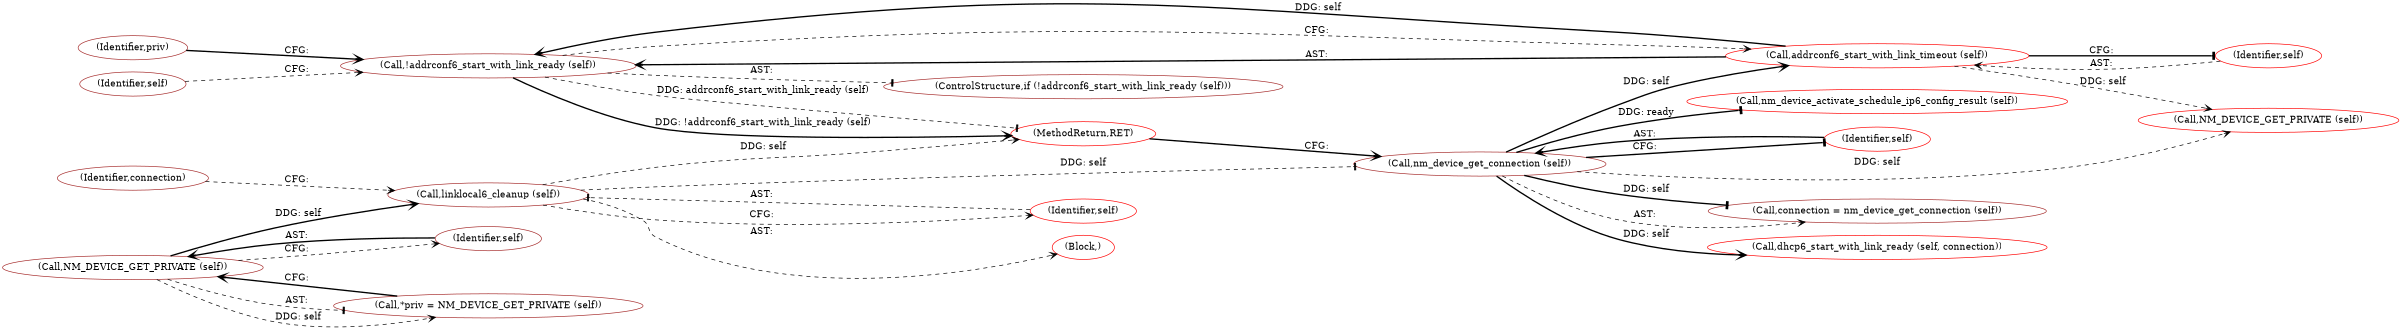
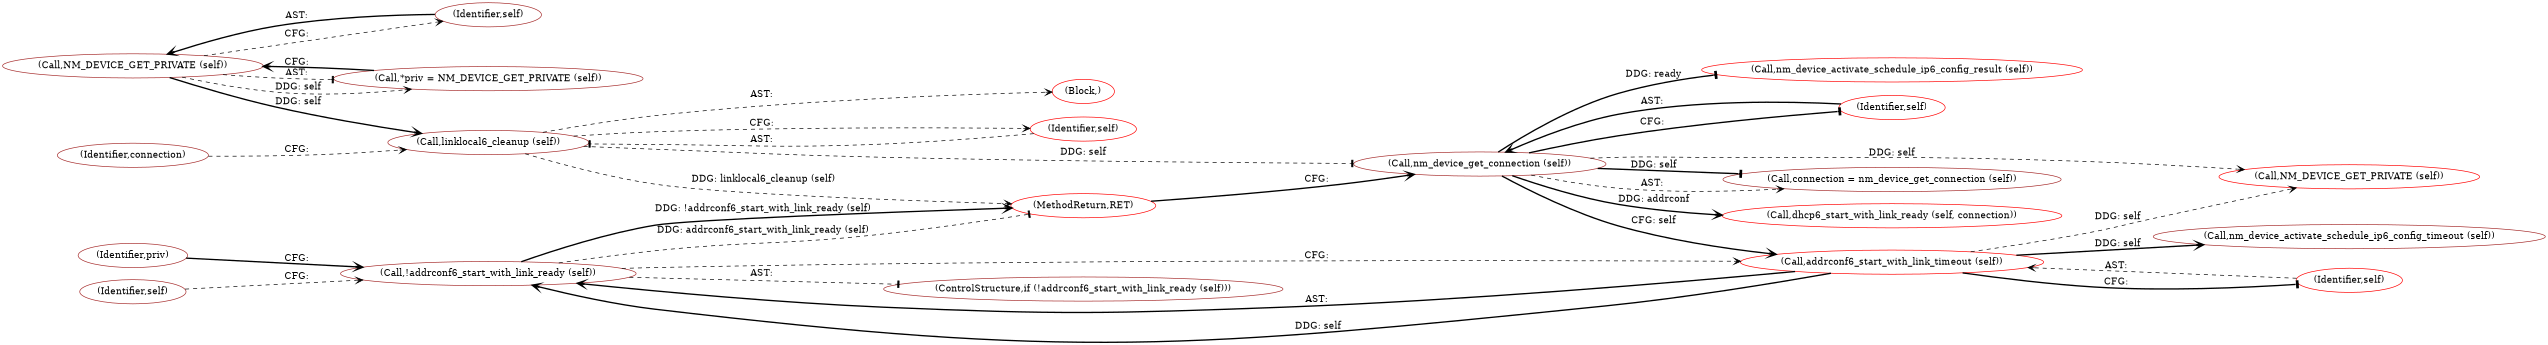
edge "(Call,nm_device_get_connection (self))" -> "(Call,addrconf6_start_with_link_timeout (self))": label "DDG: self" -> "CFG: self"
edge "(Call,linklocal6_cleanup (self))" -> "(MethodReturn,RET)": label "DDG: self" -> "DDG: linklocal6_cleanup (self)"
edge "(Call,nm_device_get_connection (self))" -> "(Call,dhcp6_start_with_link_ready (self, connection))": label "DDG: self" -> "DDG: addrconf"
node "(Call,nm_device_activate_schedule_ip6_config_timeout (self))": added
